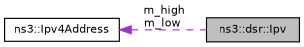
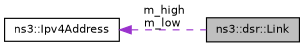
node "ns3::dsr::Ipv": label "ns3::dsr::Ipv" -> "ns3::dsr::Link"
